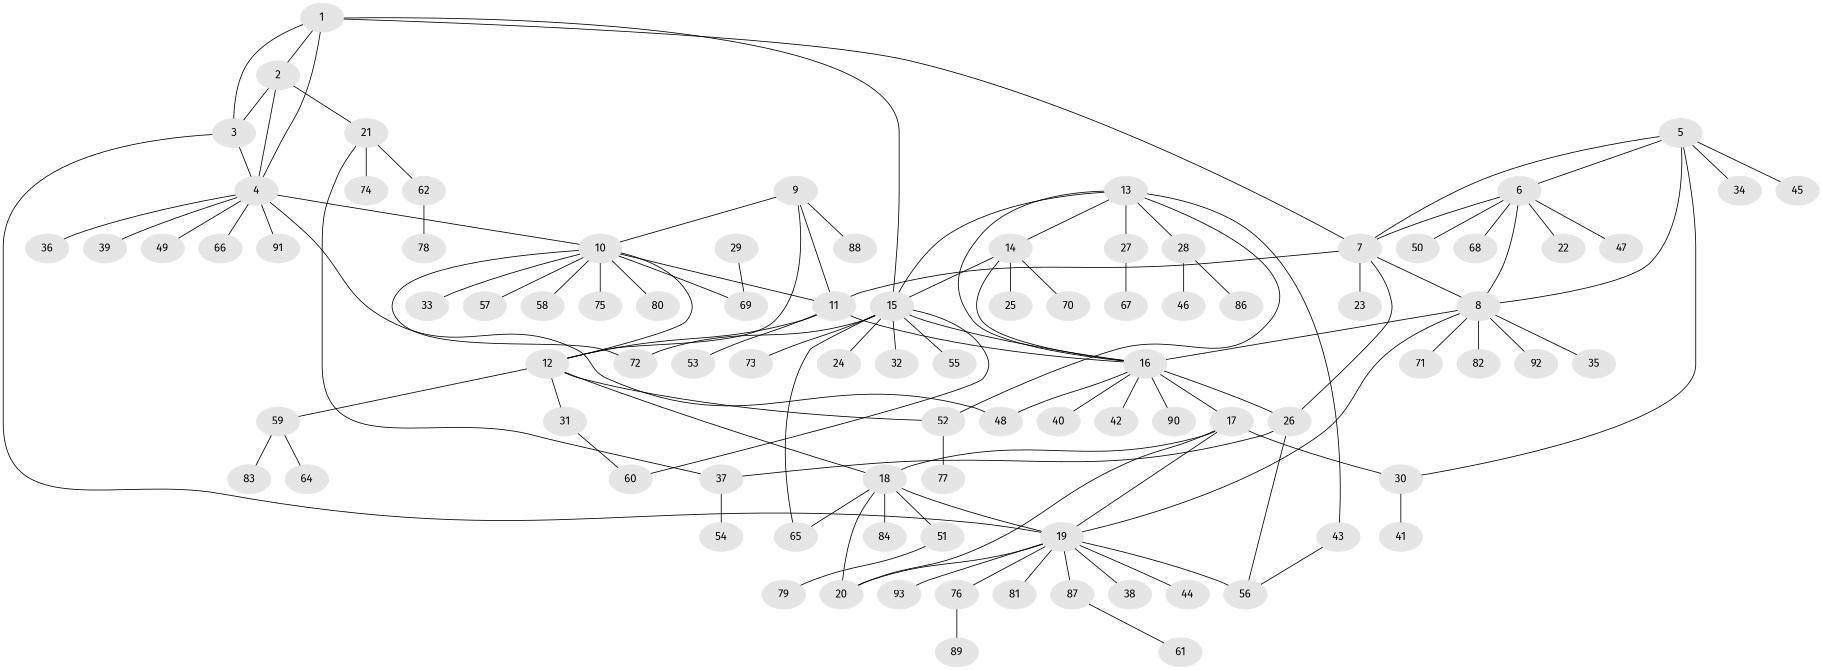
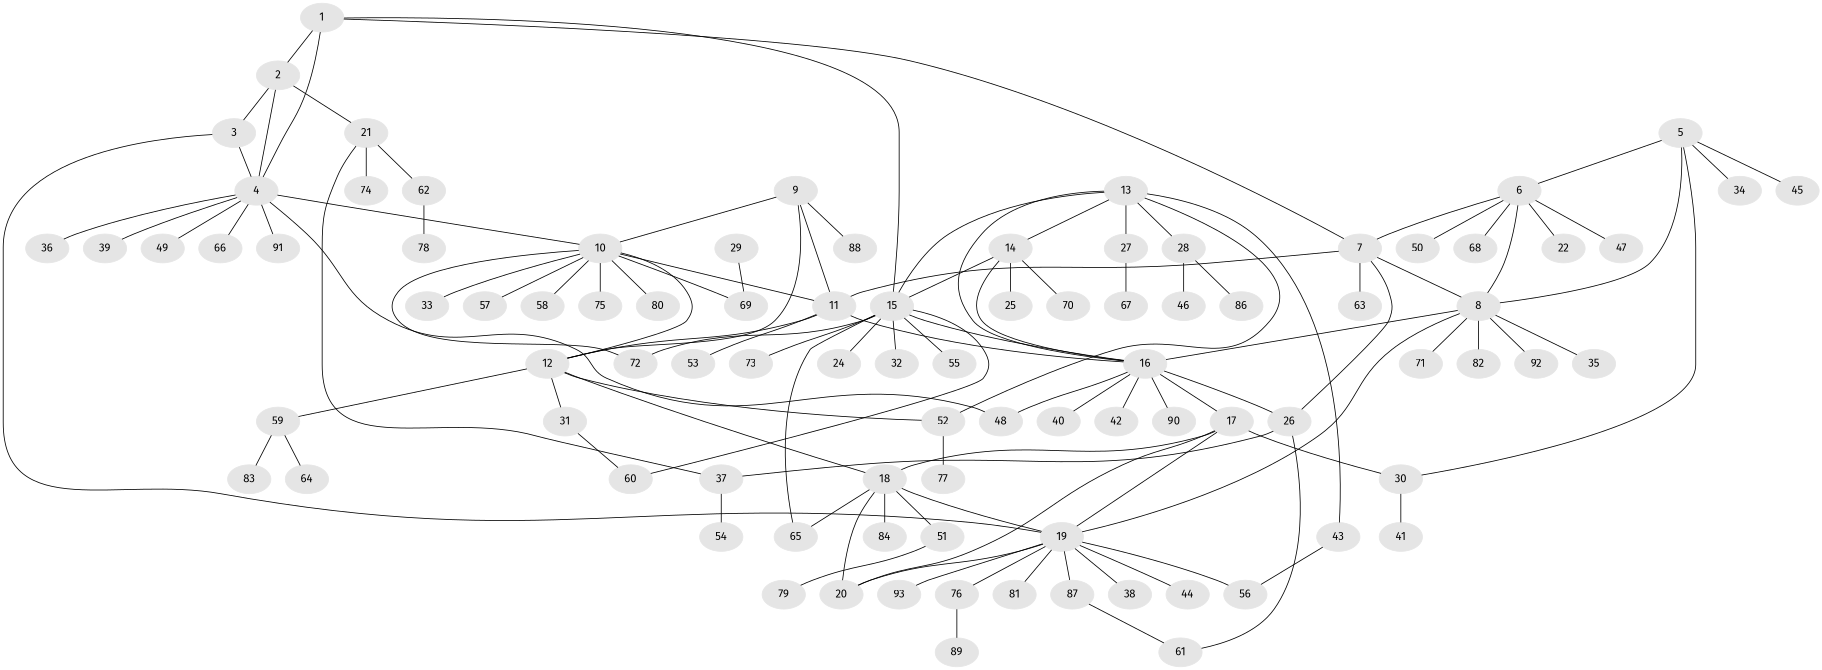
edge "1" -- "3": removed
edge "5" -- "7": removed
node "23": label "23" -> "63"
edge "26" -- "56": now "26" -- "61"
